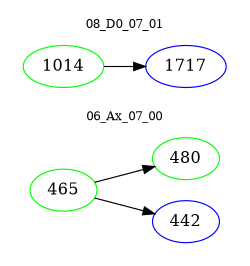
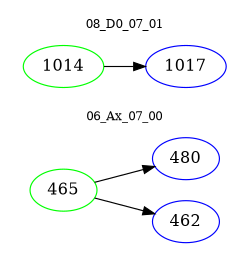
node "1717": label "1717" -> "1017"
node "480": color green -> blue
node "442": label "442" -> "462"
